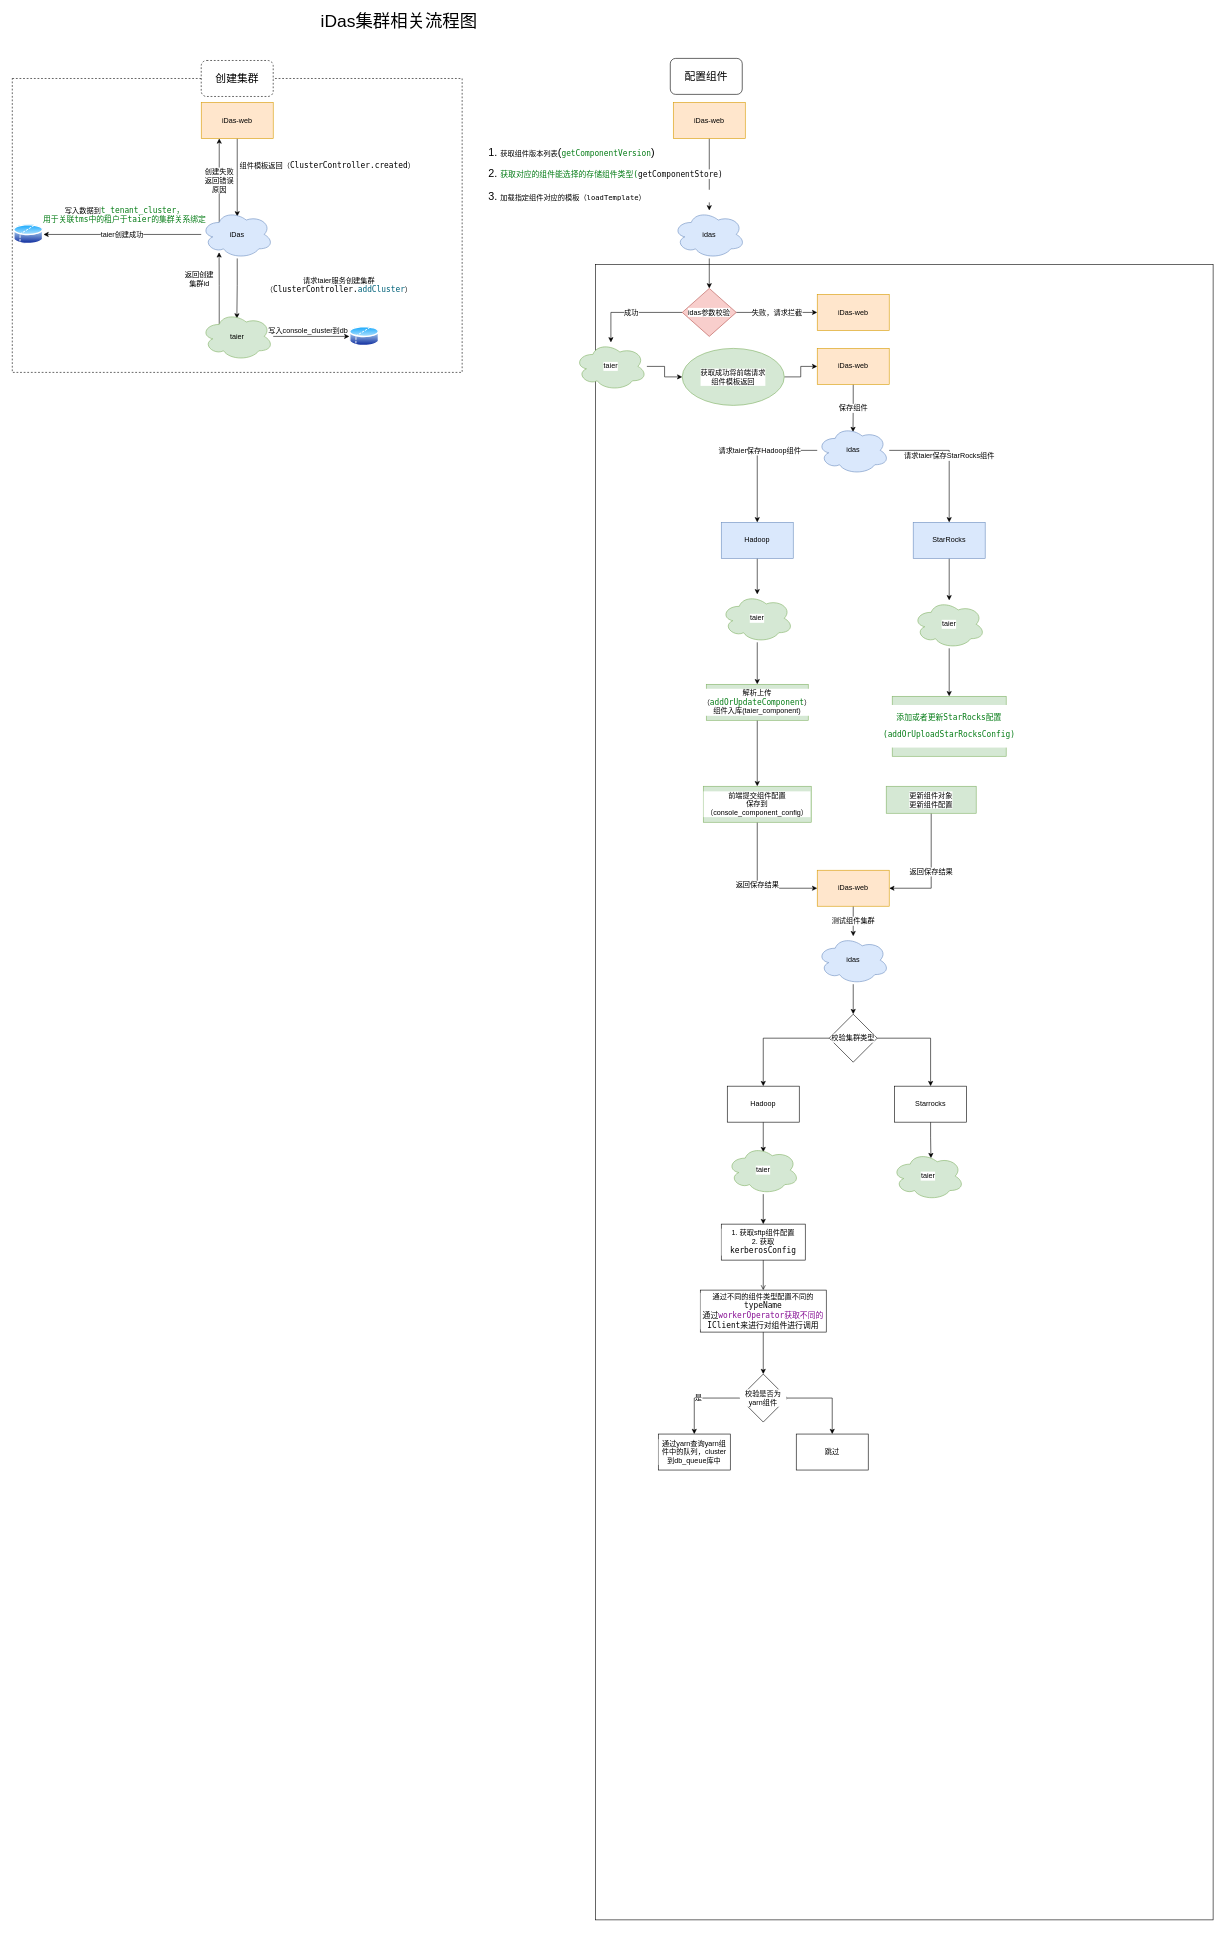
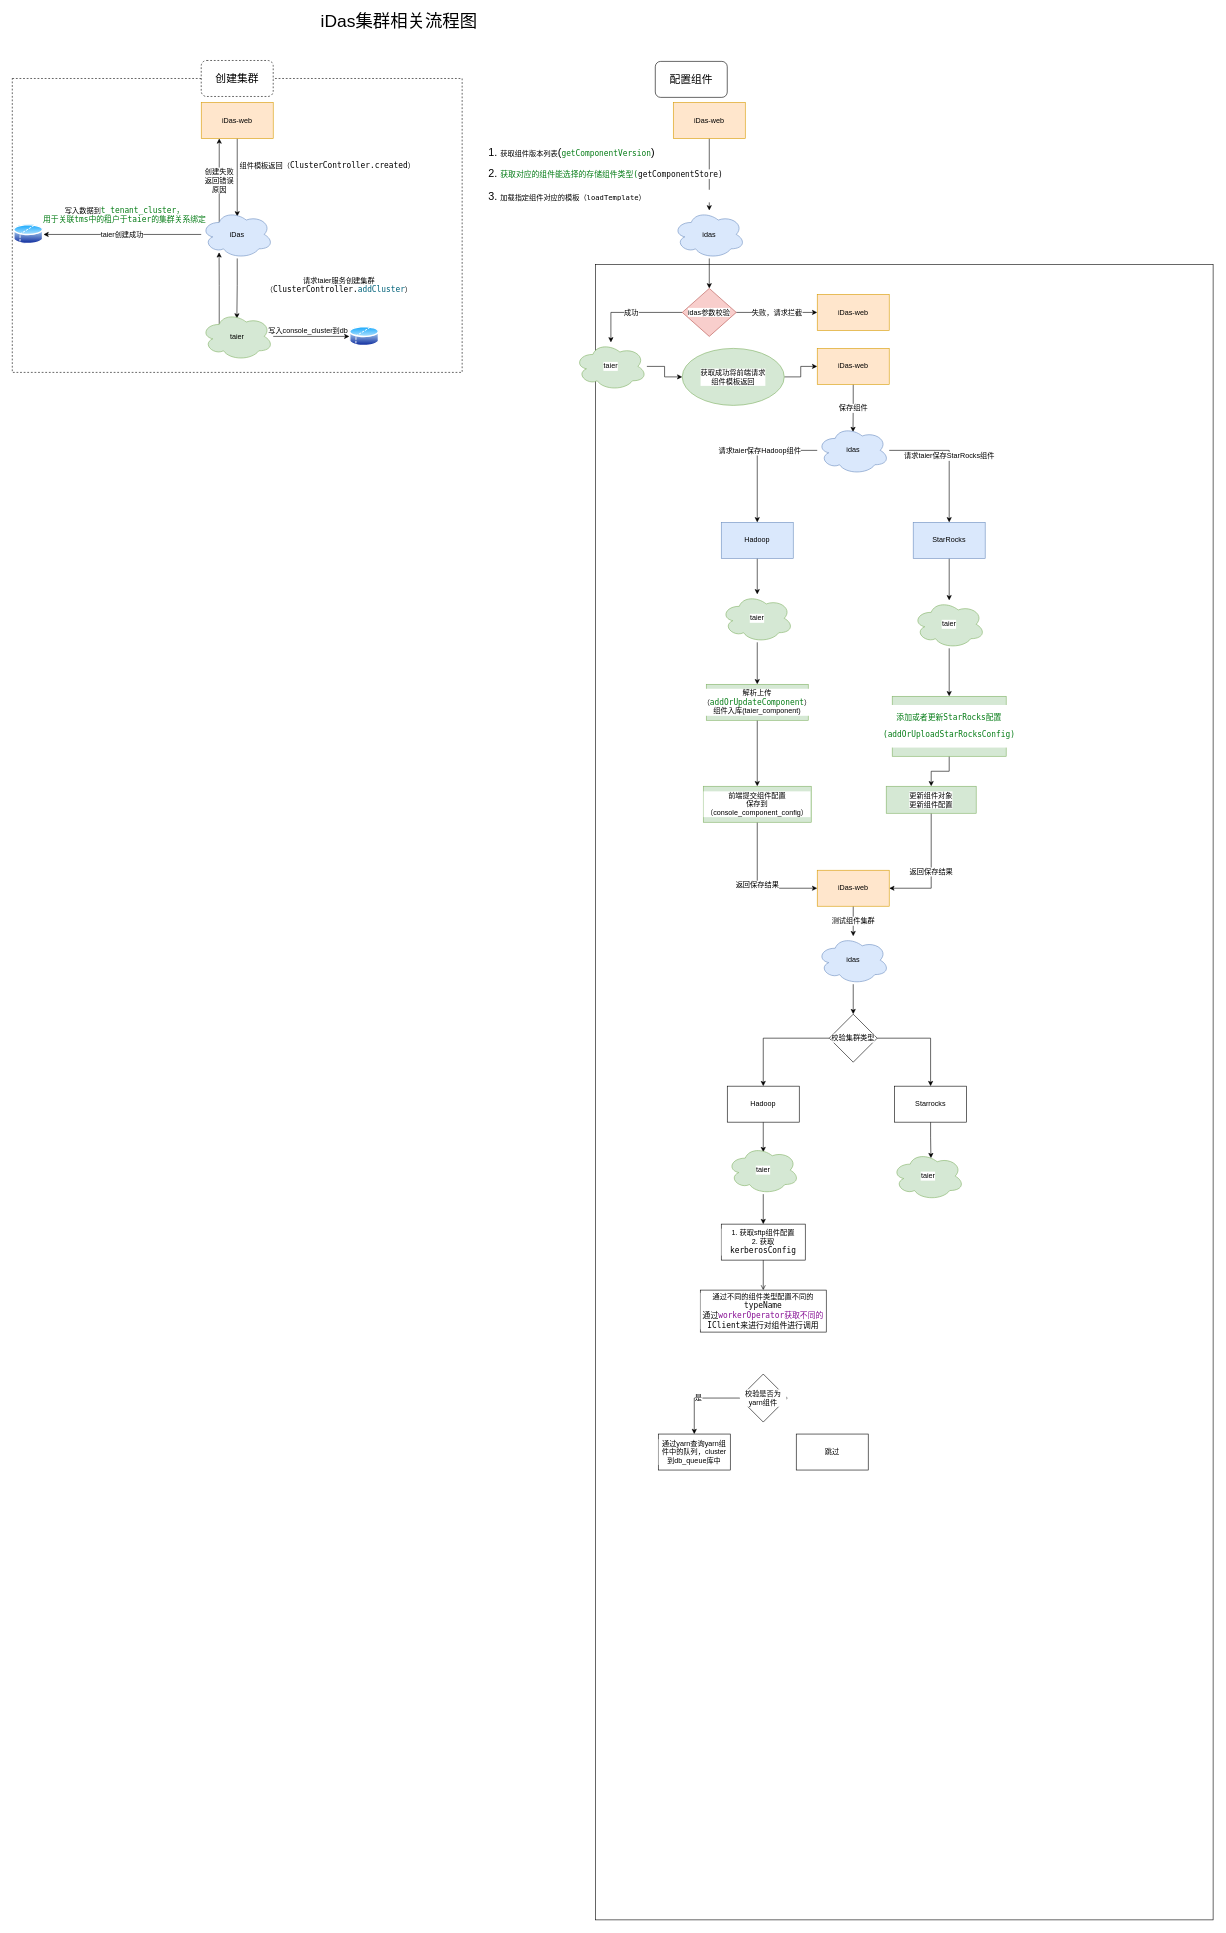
node "配置组件": moved (707, 76) -> (692, 79)
node "返回创建集群id": removed
edge "添加或者更新StarRocks配置(addOrUploadStarRocksConfig)" -> "更新组件对象 更新组件配置": added
edge "通过不同的组件类型配置不同的typeName 通过workerOperator获取不同的IClient来进行对组件进行调用" -> "校验是否为yarn组件": removed
edge "校验是否为yarn组件" -> "跳过": removed
